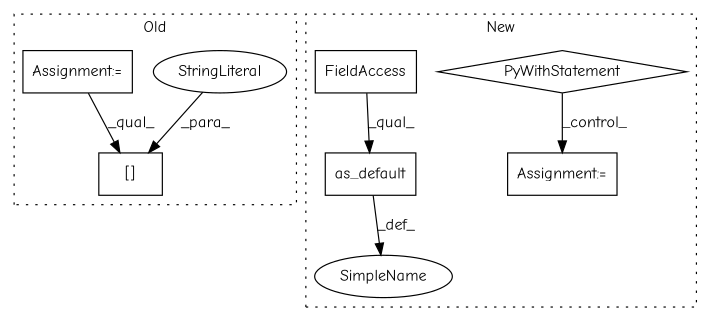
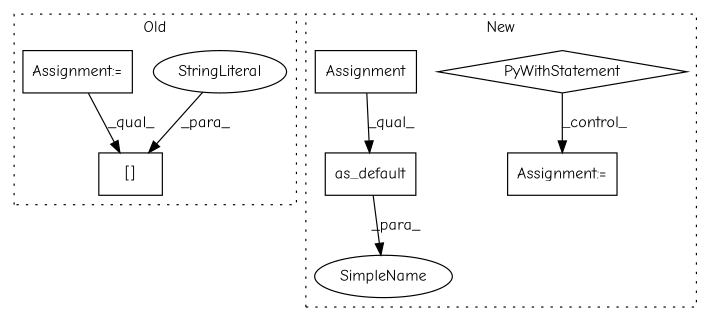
node "FieldAccess": label "FieldAccess" -> "Assignment"
edge "as_default" -> "SimpleName": label "_def_" -> "_para_"
